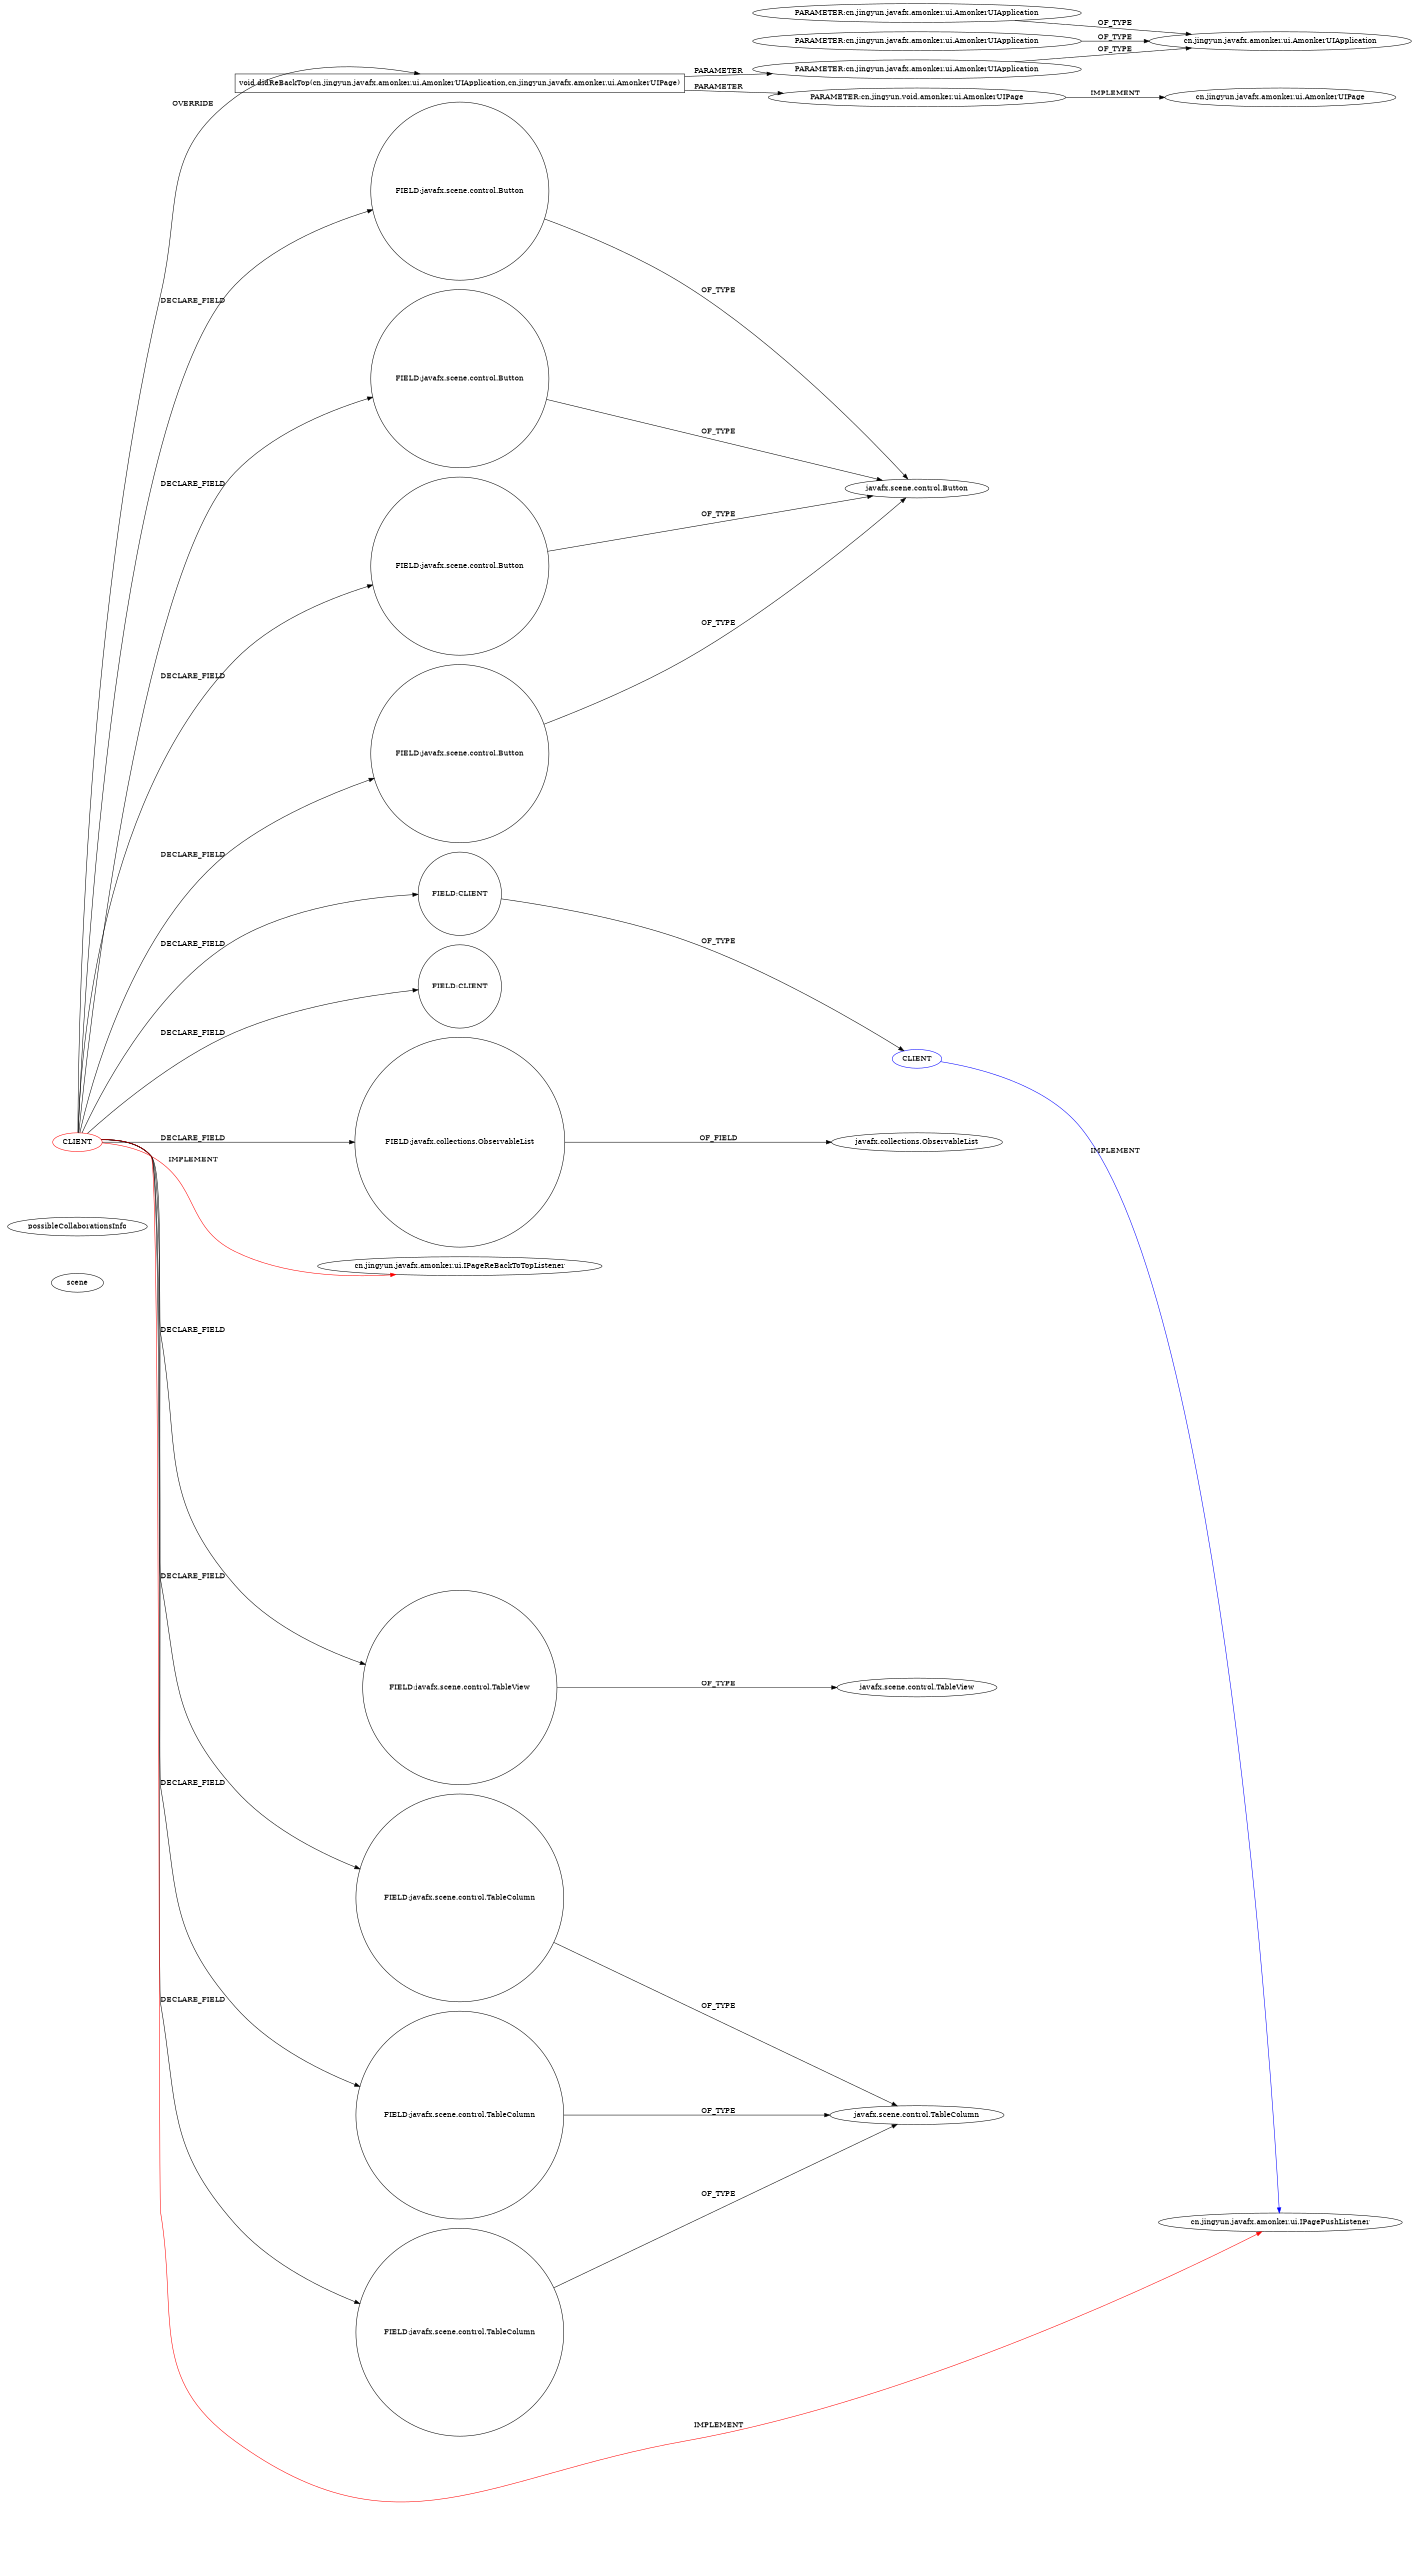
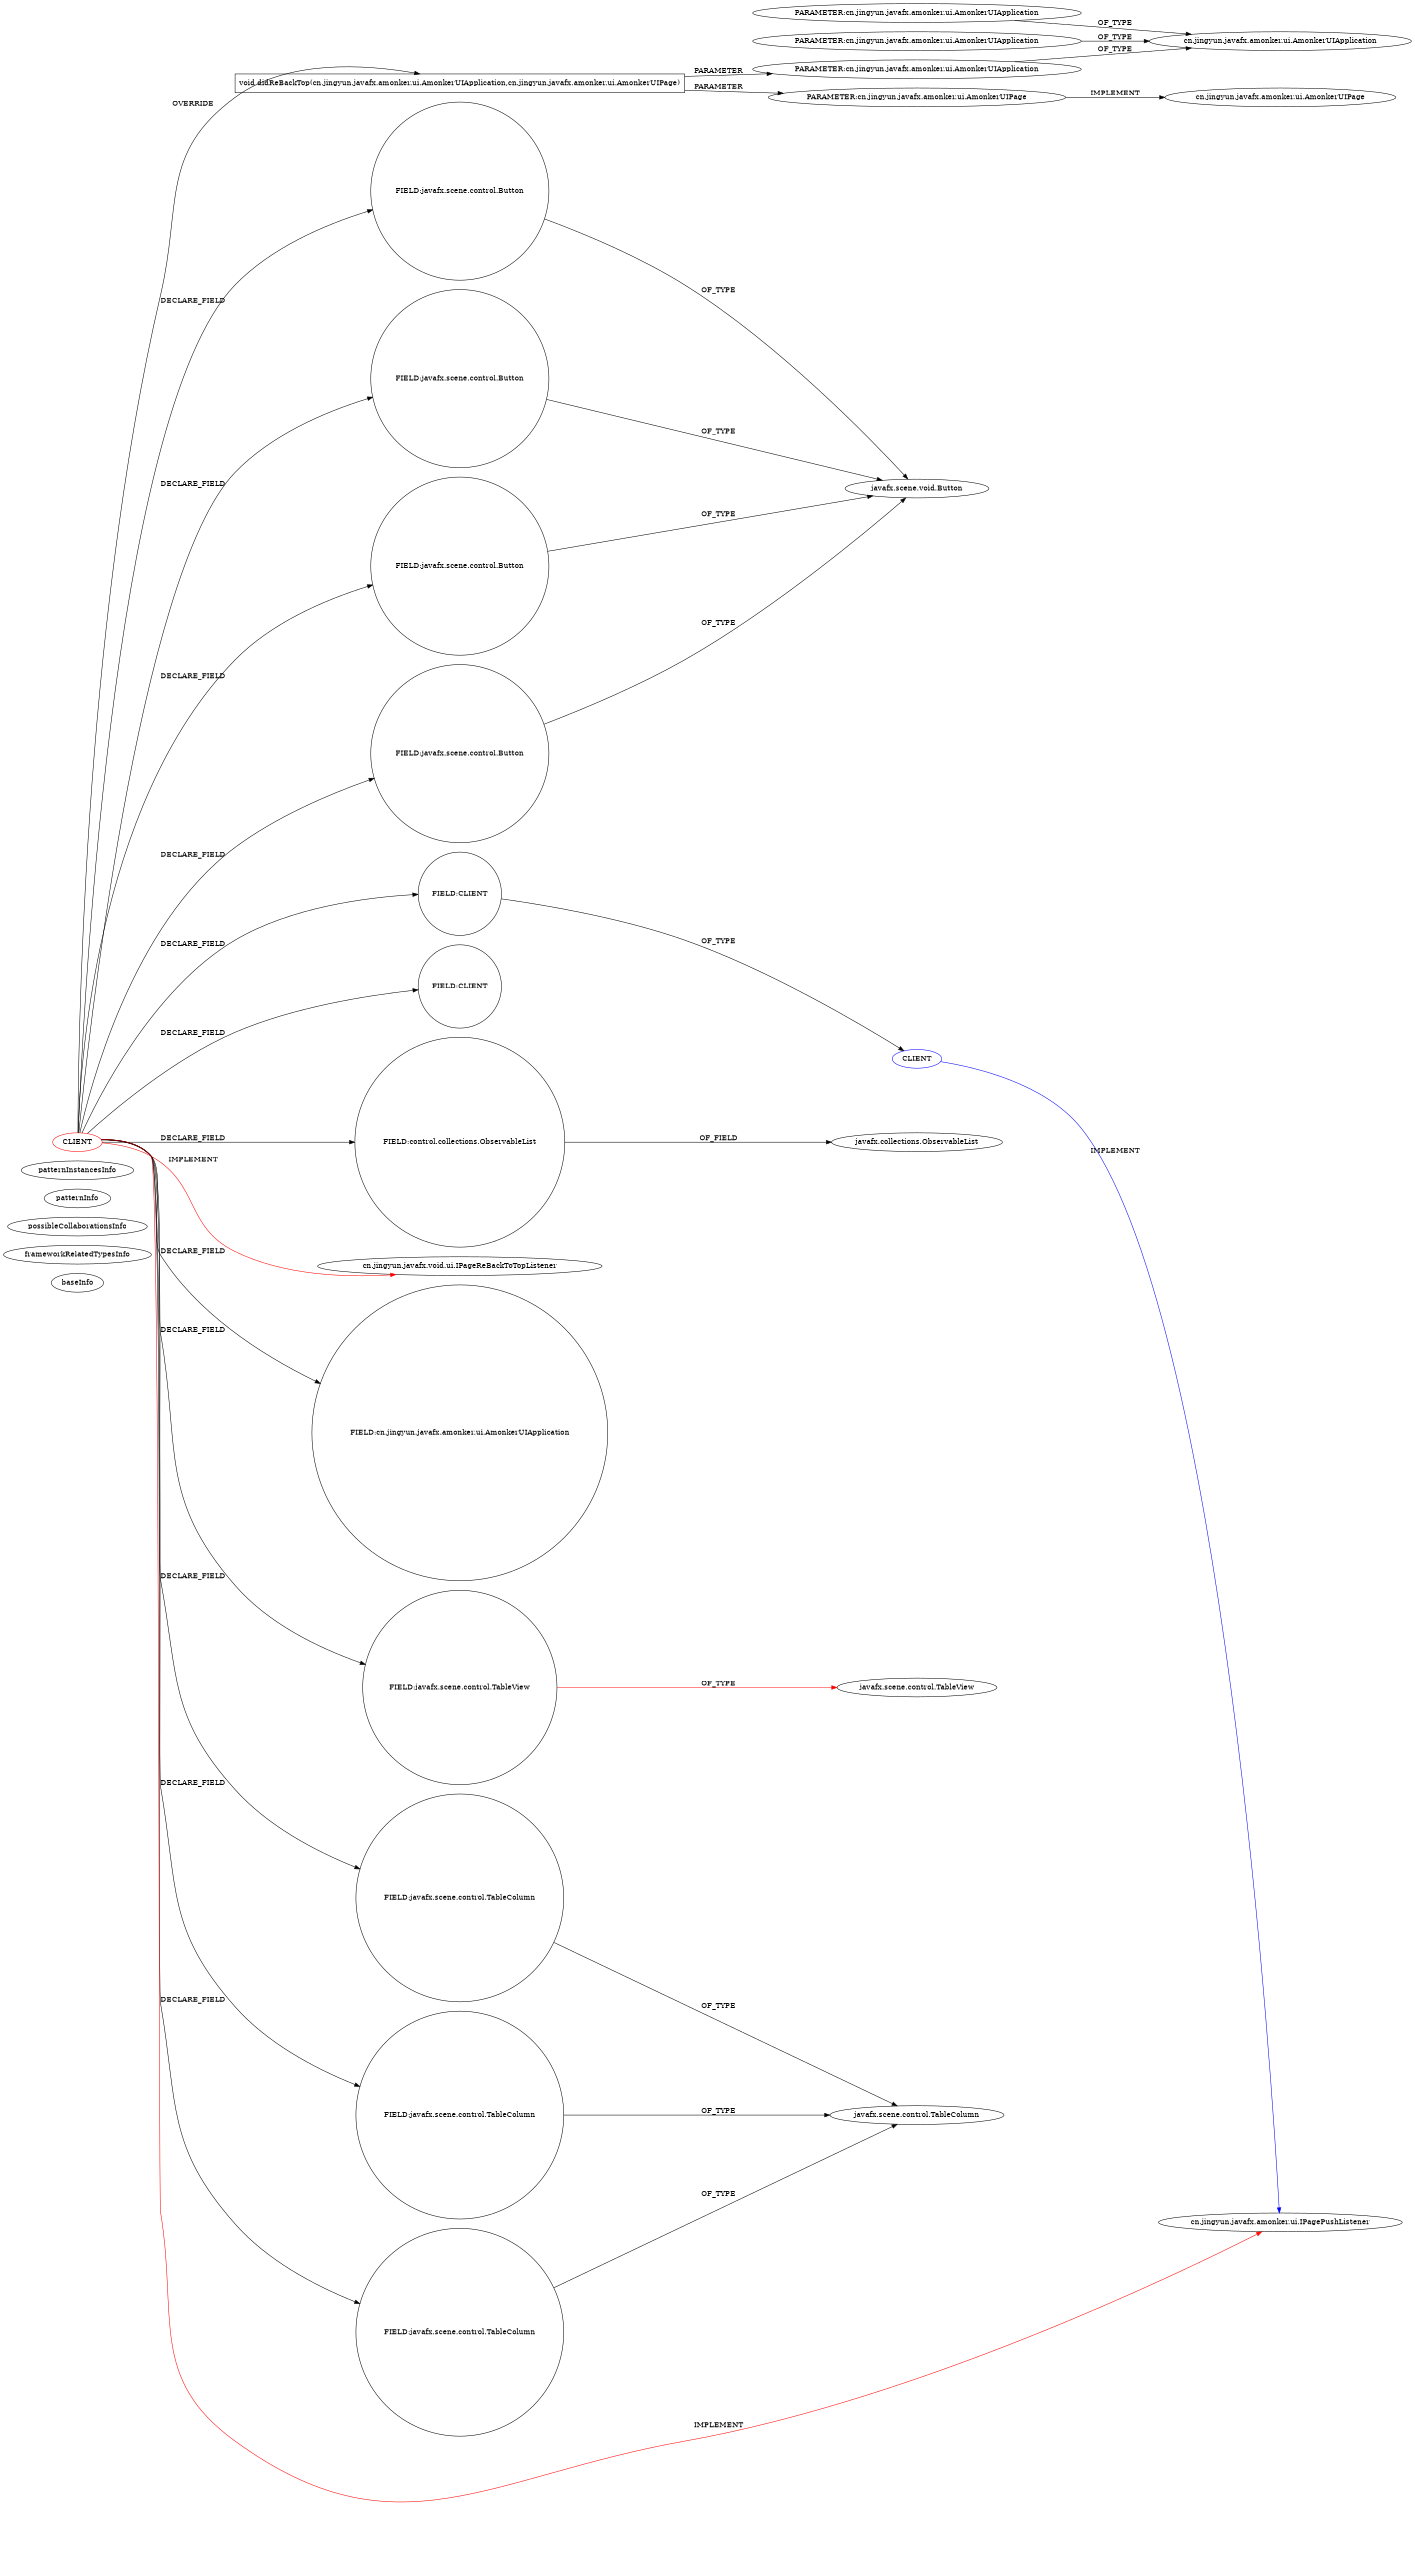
node "PARAMETER:cn.jingyun.void.amonker.ui.AmonkerUIPage": label "PARAMETER:cn.jingyun.void.amonker.ui.AmonkerUIPage" -> "PARAMETER:cn.jingyun.javafx.amonker.ui.AmonkerUIPage"
node "javafx.scene.control.Button": label "javafx.scene.control.Button" -> "javafx.scene.void.Button"
node "FIELD:javafx.collections.ObservableList": label "FIELD:javafx.collections.ObservableList" -> "FIELD:control.collections.ObservableList"
node "patternInstancesInfo": added
node "patternInfo": added
node "frameworkRelatedTypesInfo": added
node "cn.jingyun.javafx.amonker.ui.IPageReBackToTopListener": label "cn.jingyun.javafx.amonker.ui.IPageReBackToTopListener" -> "cn.jingyun.javafx.void.ui.IPageReBackToTopListener"
node "scene": label "scene" -> "baseInfo"
node "FIELD:cn.jingyun.javafx.amonker.ui.AmonkerUIApplication": added
edge "FIELD:javafx.scene.control.TableView" -> "javafx.scene.control.TableView": color black -> red
